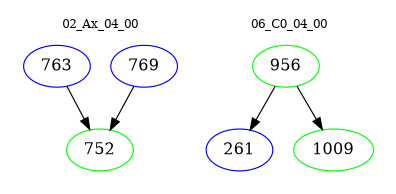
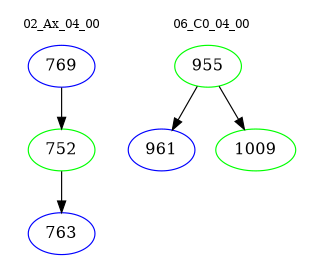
node "956": label "956" -> "955"
edge "763" -> "752": reversed
node "261": label "261" -> "961"
